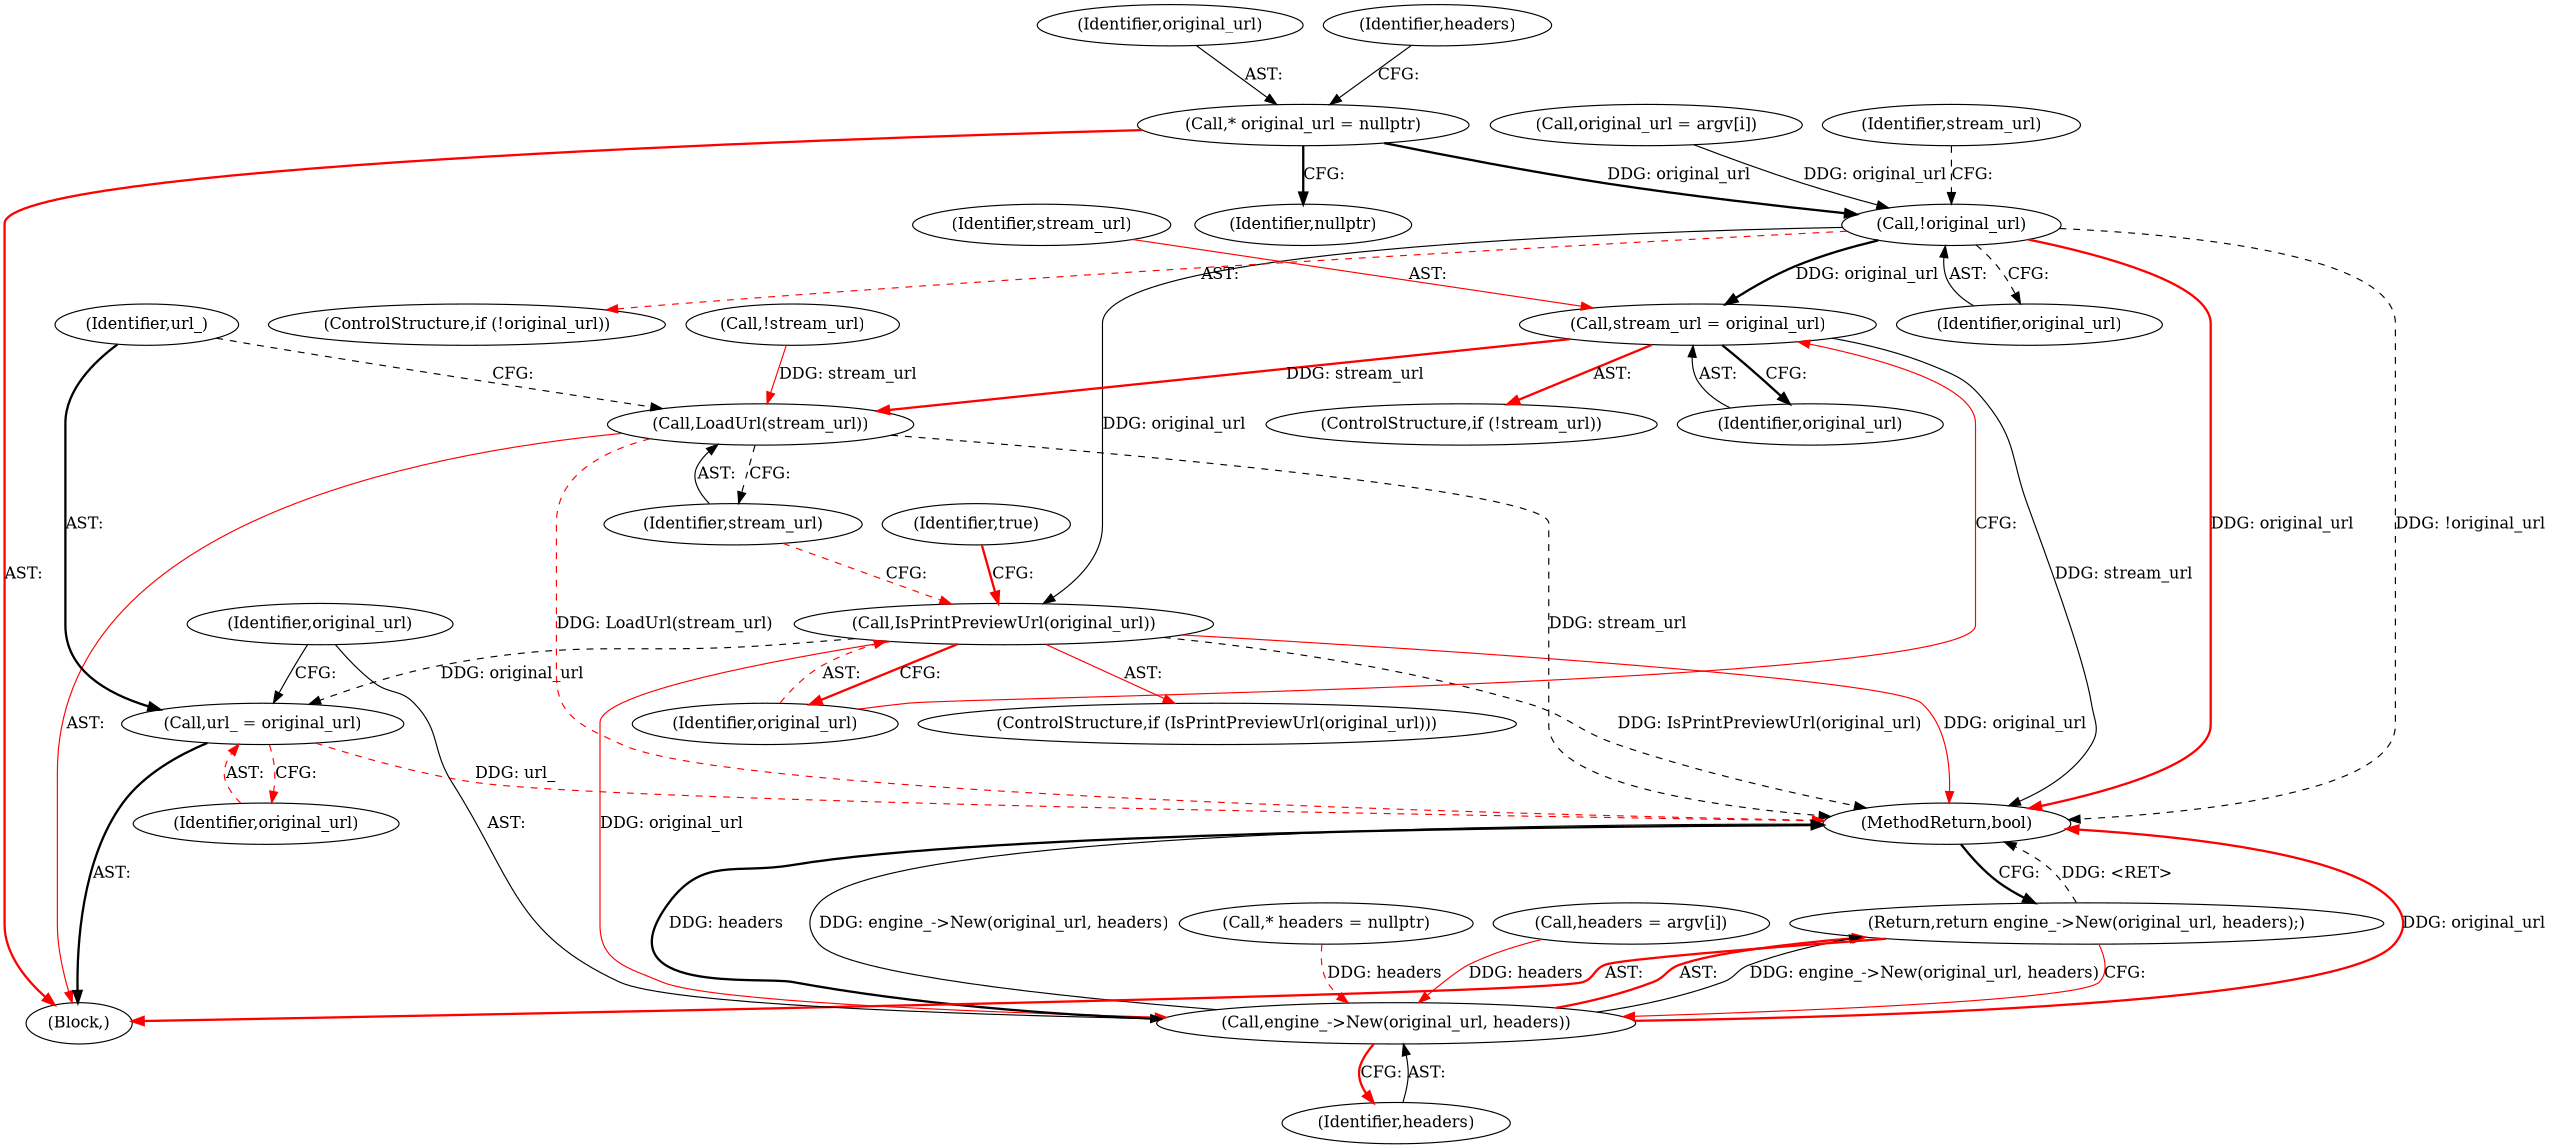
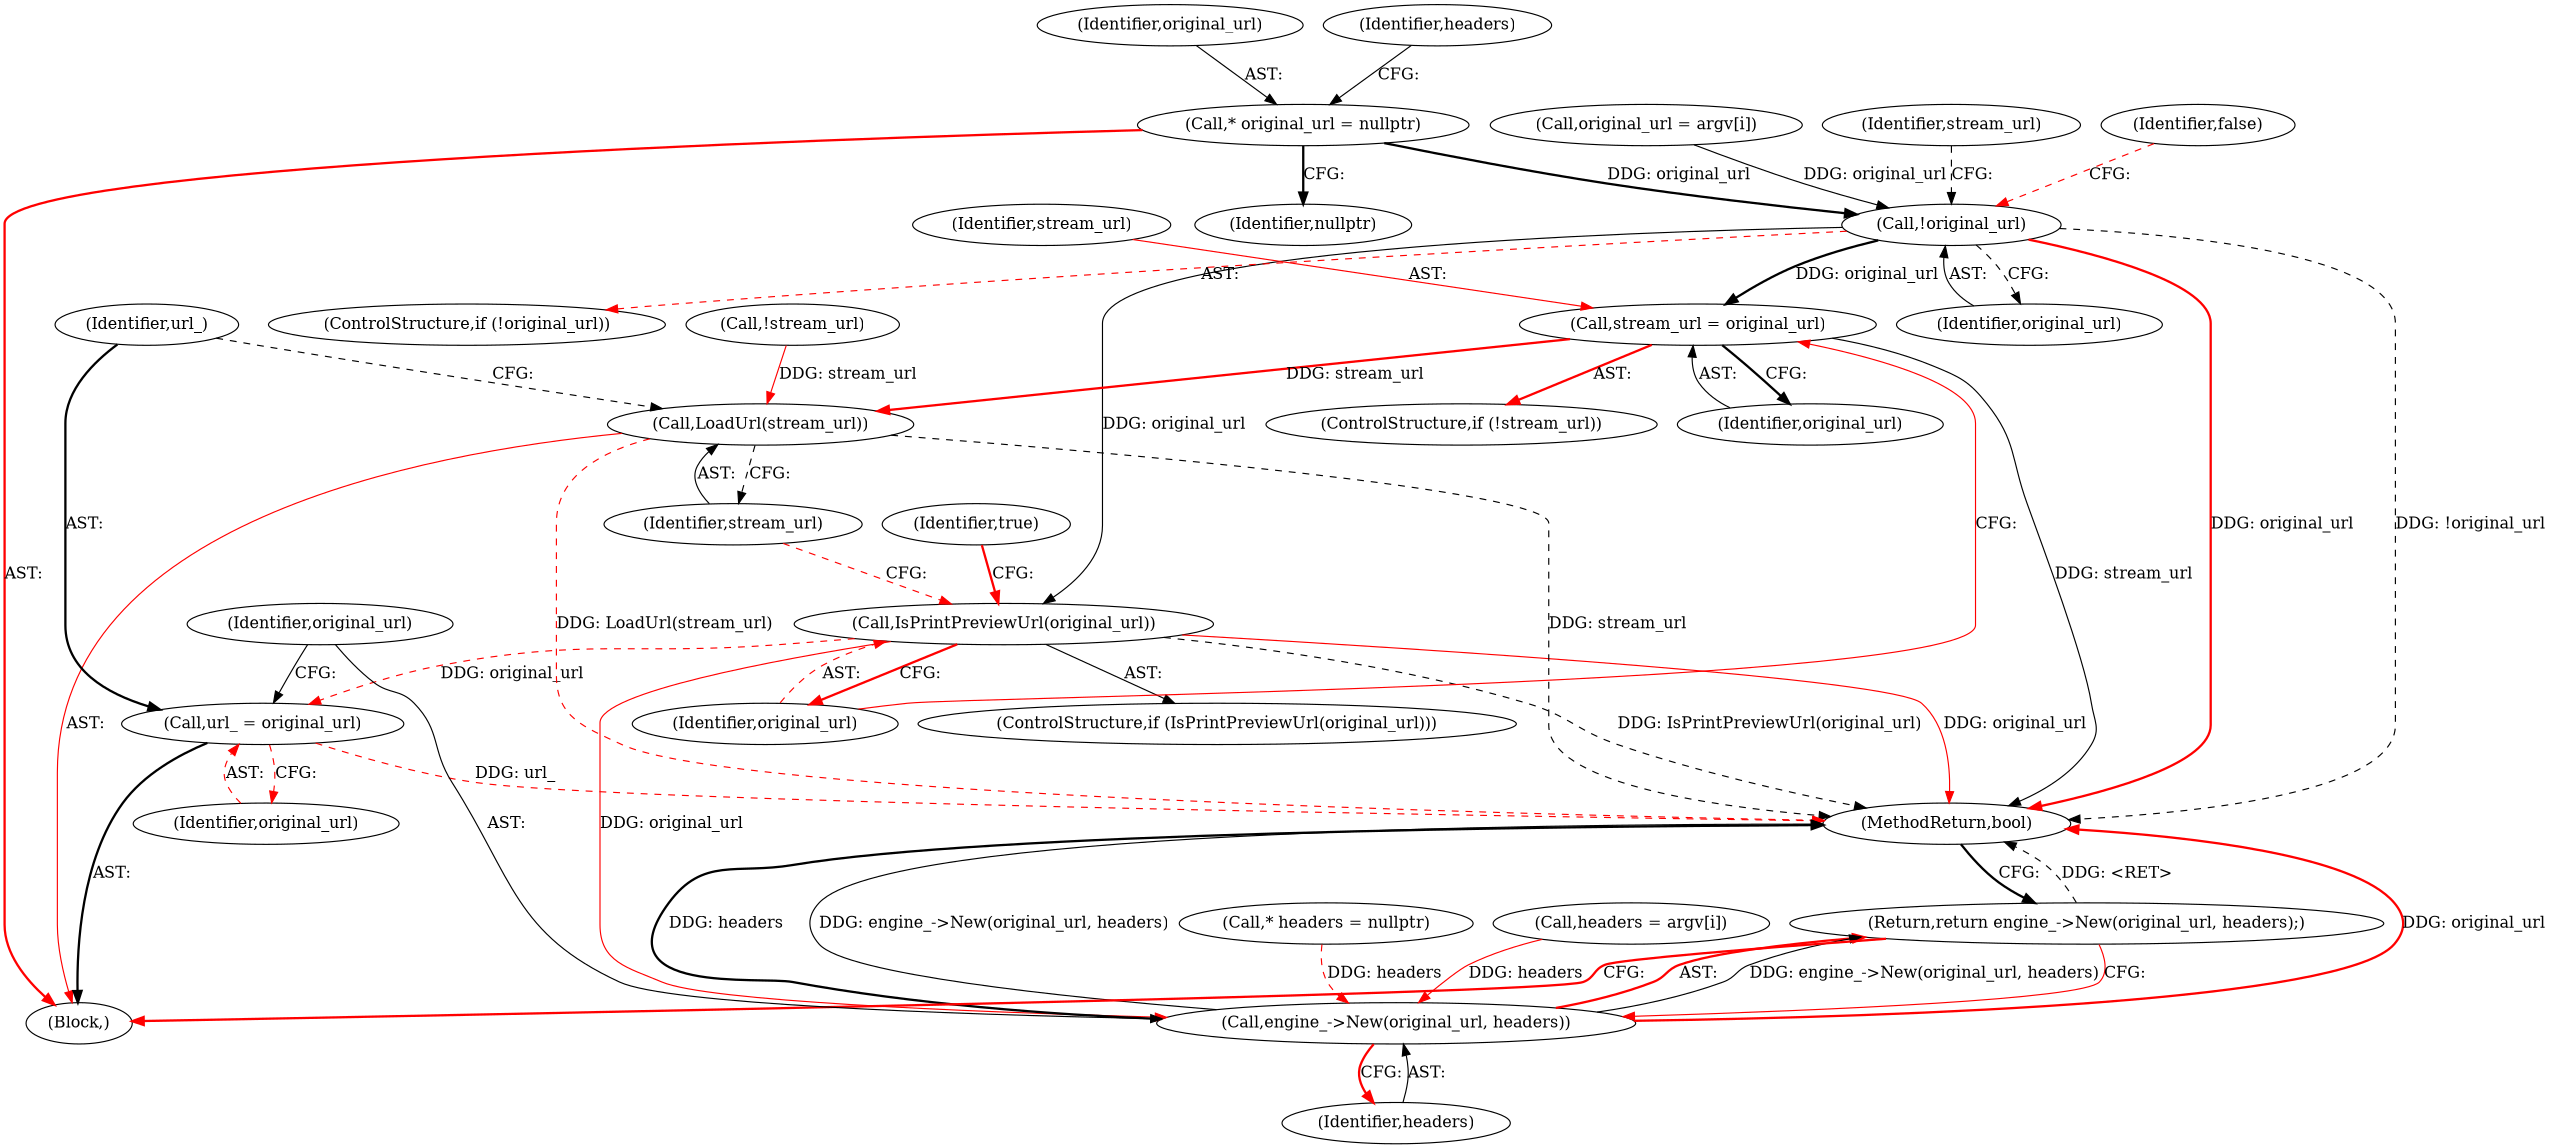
node "(Identifier,false)": added
edge "(Call,IsPrintPreviewUrl(original_url))" -> "(Call,url_ = original_url)": color black -> red
edge "(Call,IsPrintPreviewUrl(original_url))" -> "(ControlStructure,if (IsPrintPreviewUrl(original_url)))": color red -> black
edge "(Return,return engine_->New(original_url, headers);)" -> "(Block,)": label "AST: " -> "CFG: "
